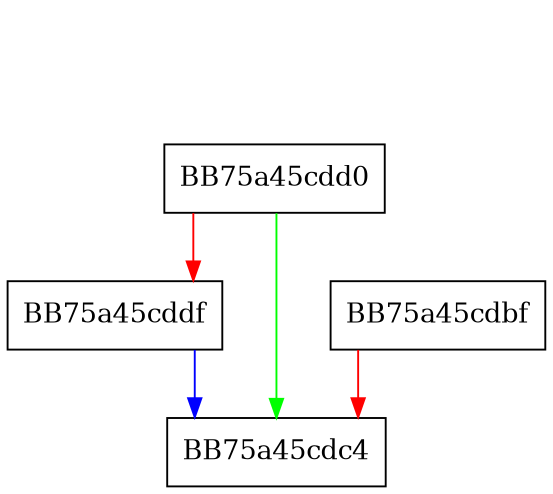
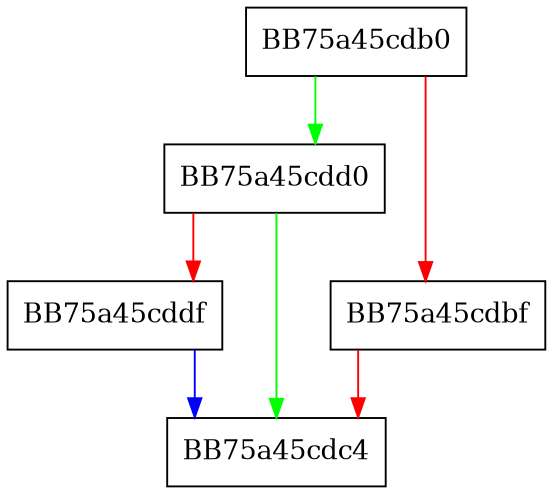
node "BB75a45cdb0": added
